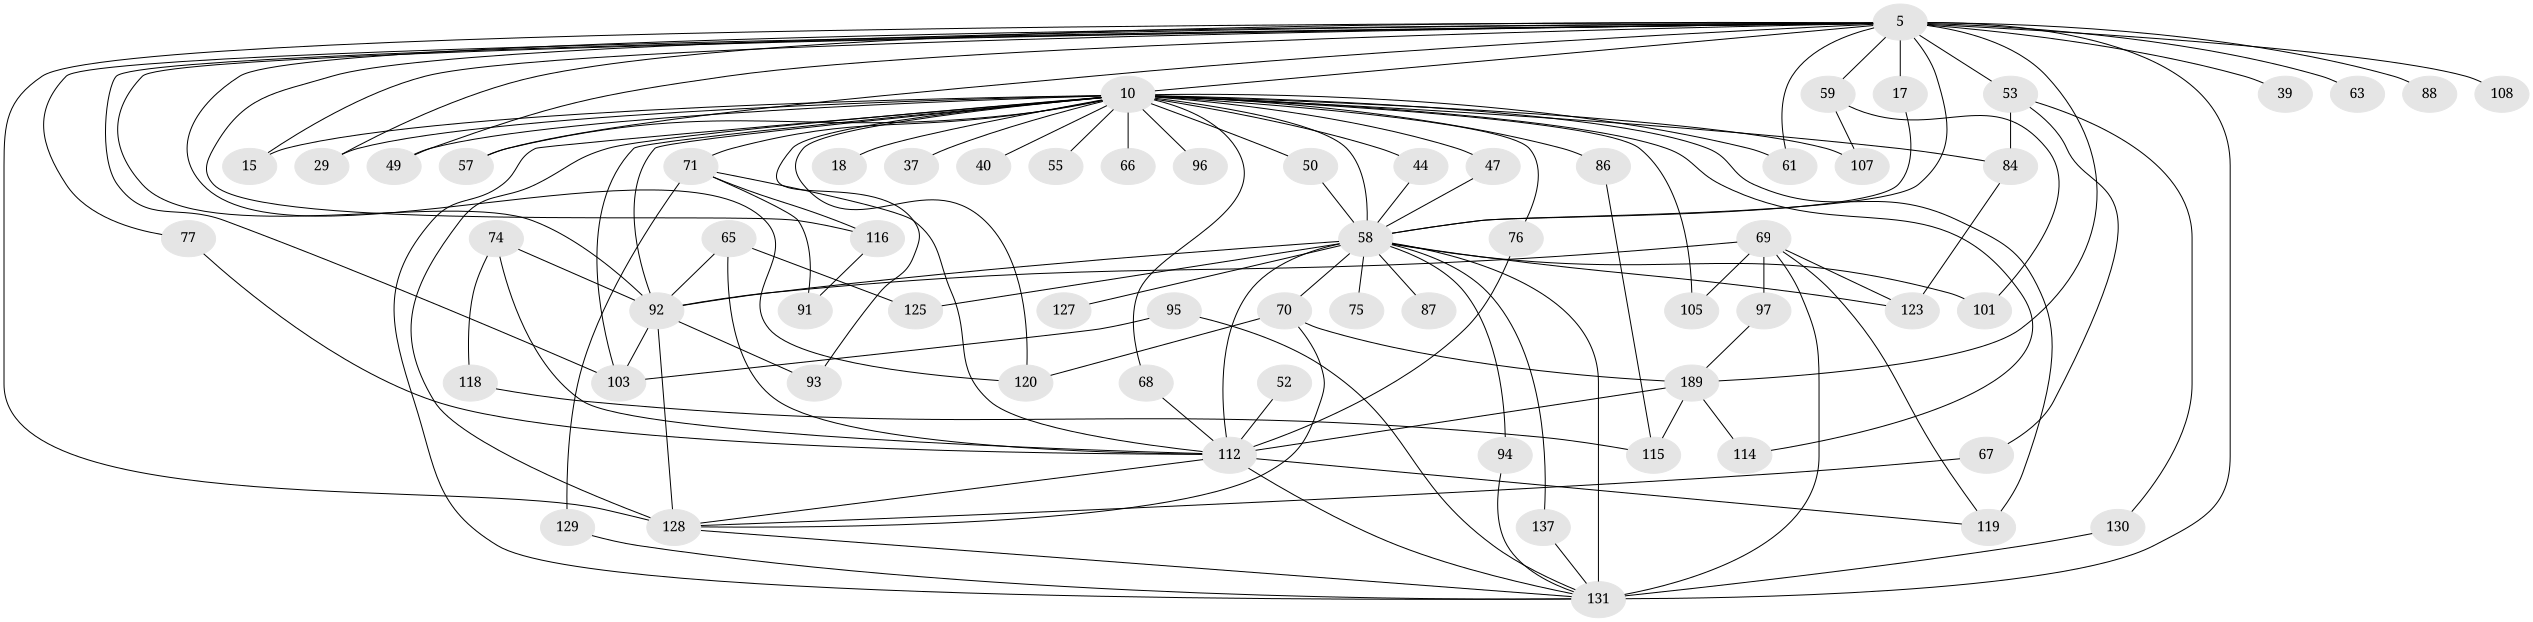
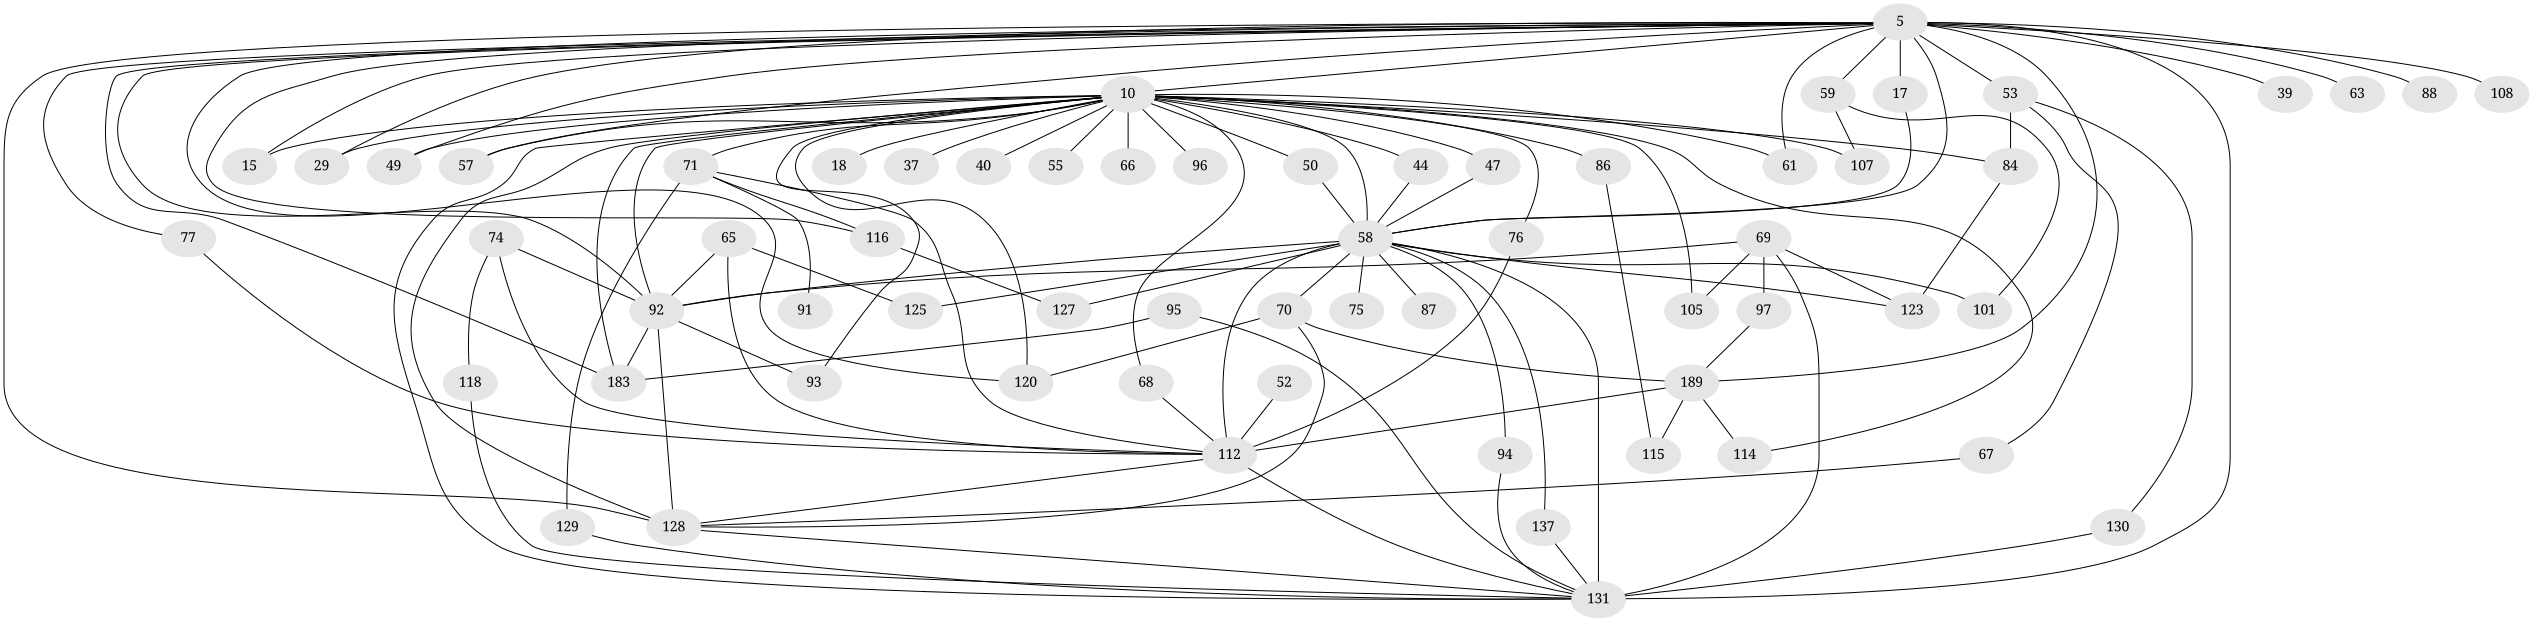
edge "116" -- "91": now "116" -- "127"
node "103": label "103" -> "183"
edge "118" -- "115": now "118" -- "131"
node "119": removed
